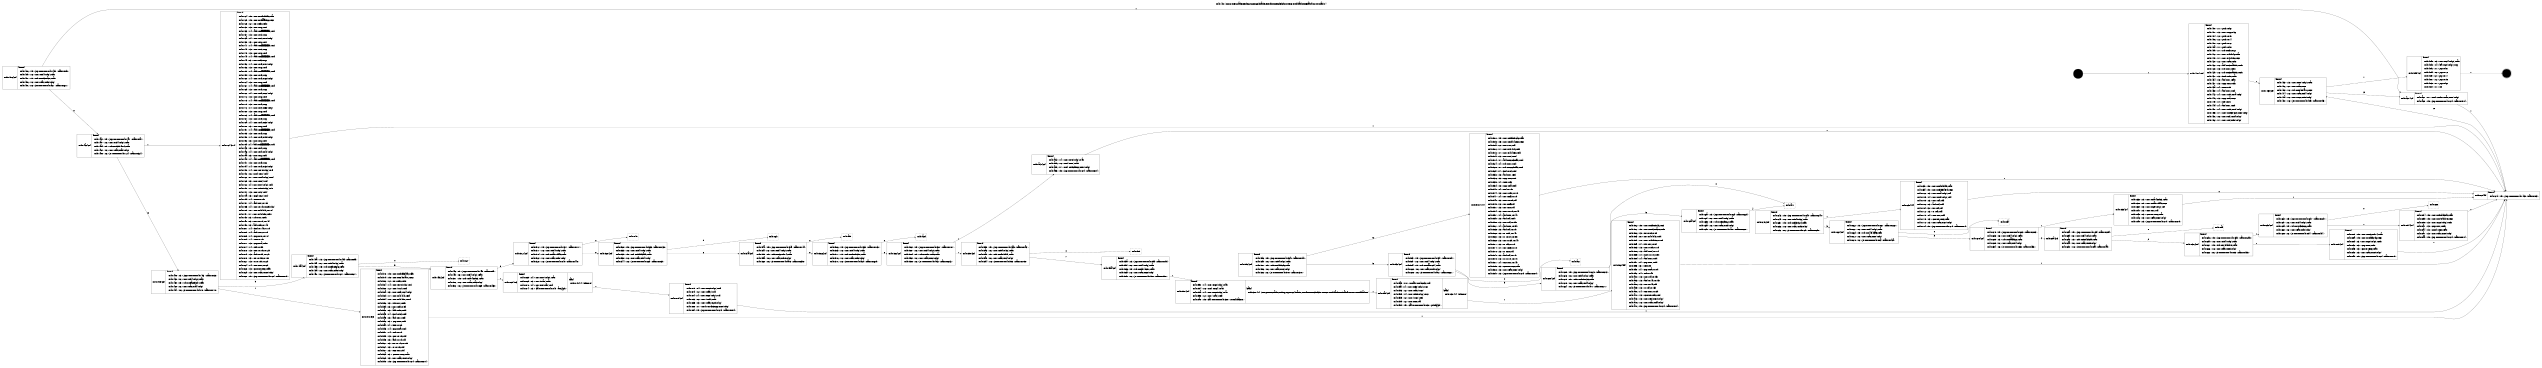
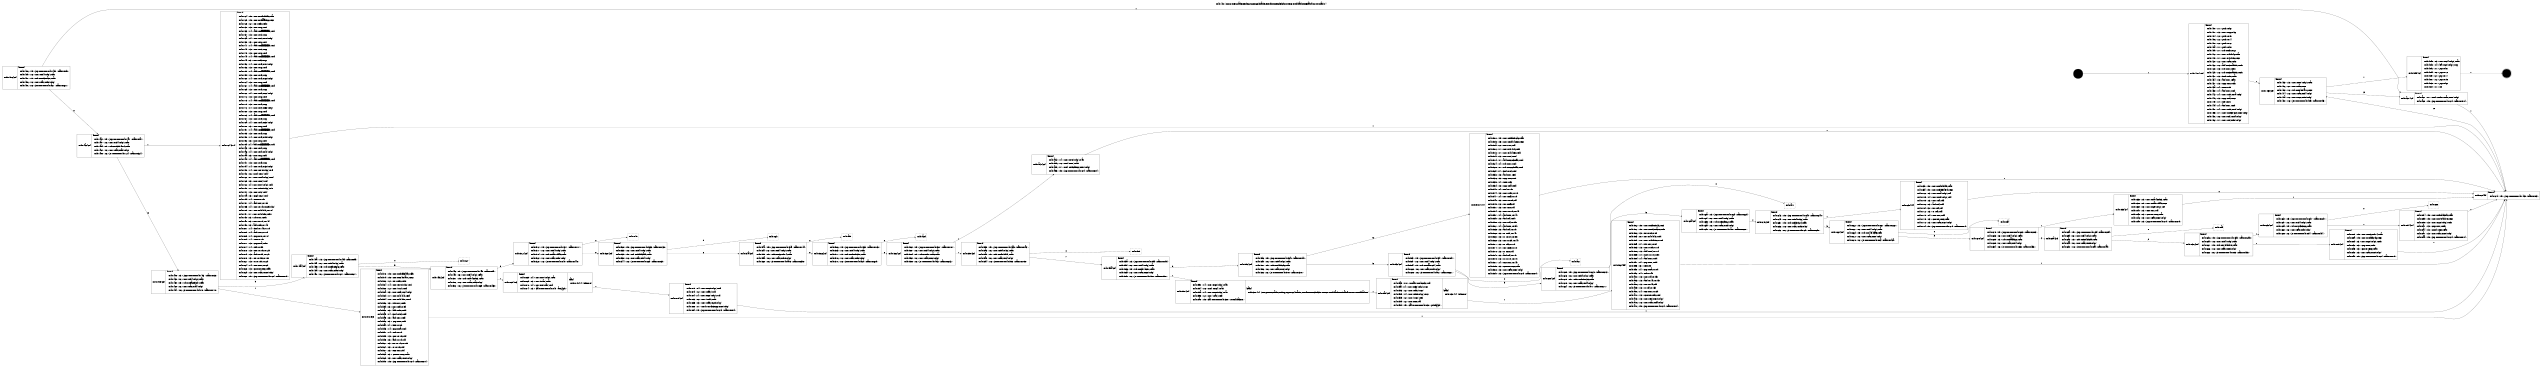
edge "0x40162a [28]" -> "0x401a71": now "0x40162a [28]" -> "0x401646 [28]"
edge "0x4015ba [28]" -> "0x4015d6 [28]": added, label "6"
